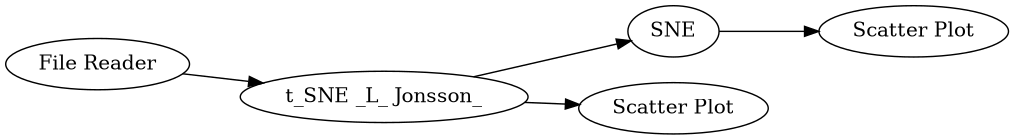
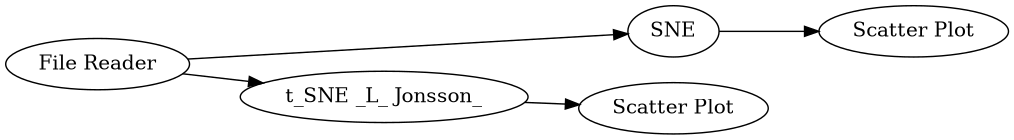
edge "t_SNE _L_ Jonsson_" -> "SNE": now "File Reader" -> "SNE"
